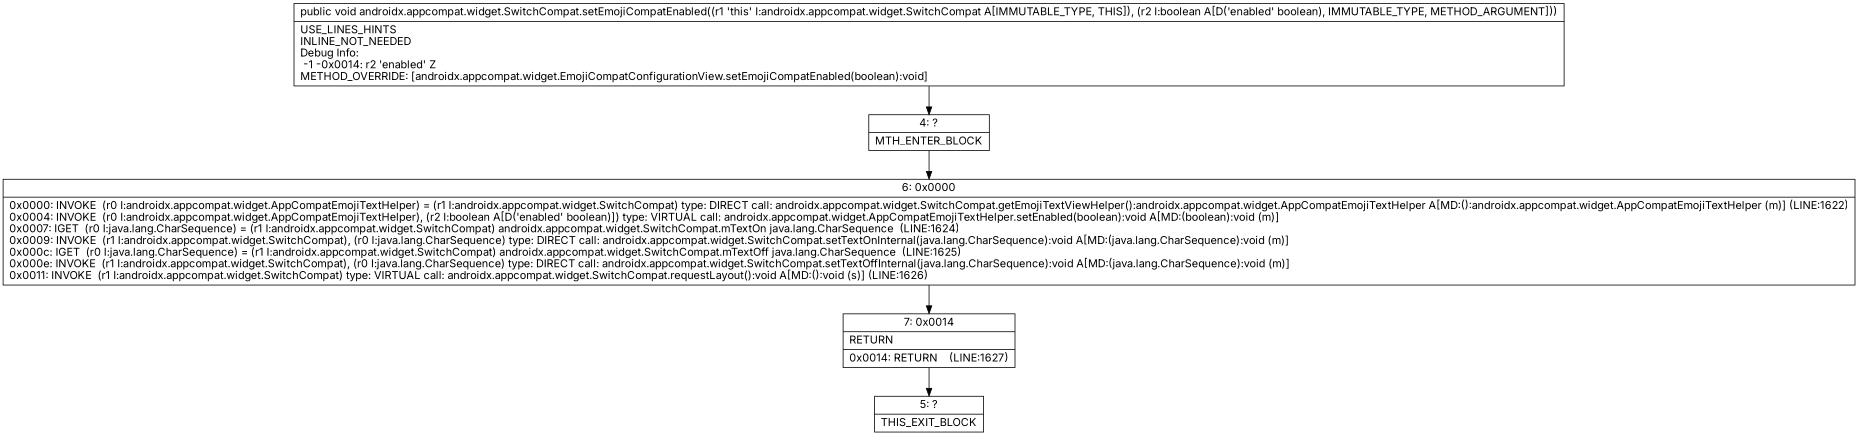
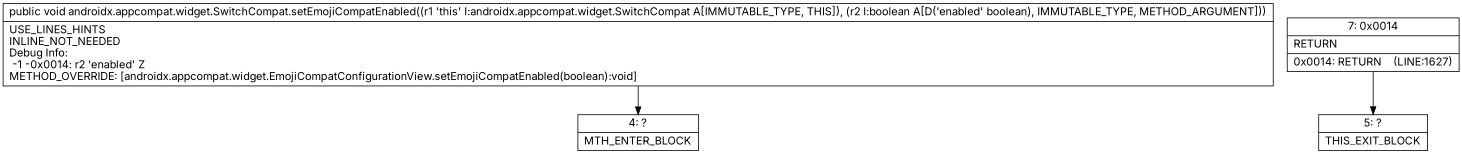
node "6: 0x0000": removed
